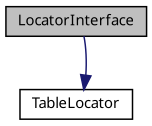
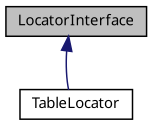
edge "LocatorInterface" -> "TableLocator": reversed
